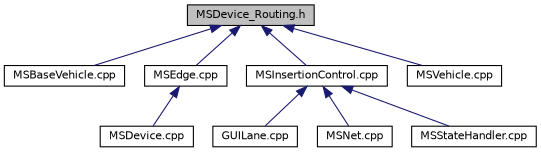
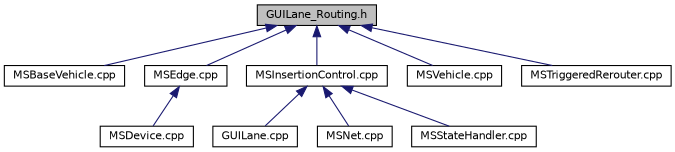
node "MSDevice_Routing.h": label "MSDevice_Routing.h" -> "GUILane_Routing.h"
node "MSTriggeredRerouter.cpp": added
